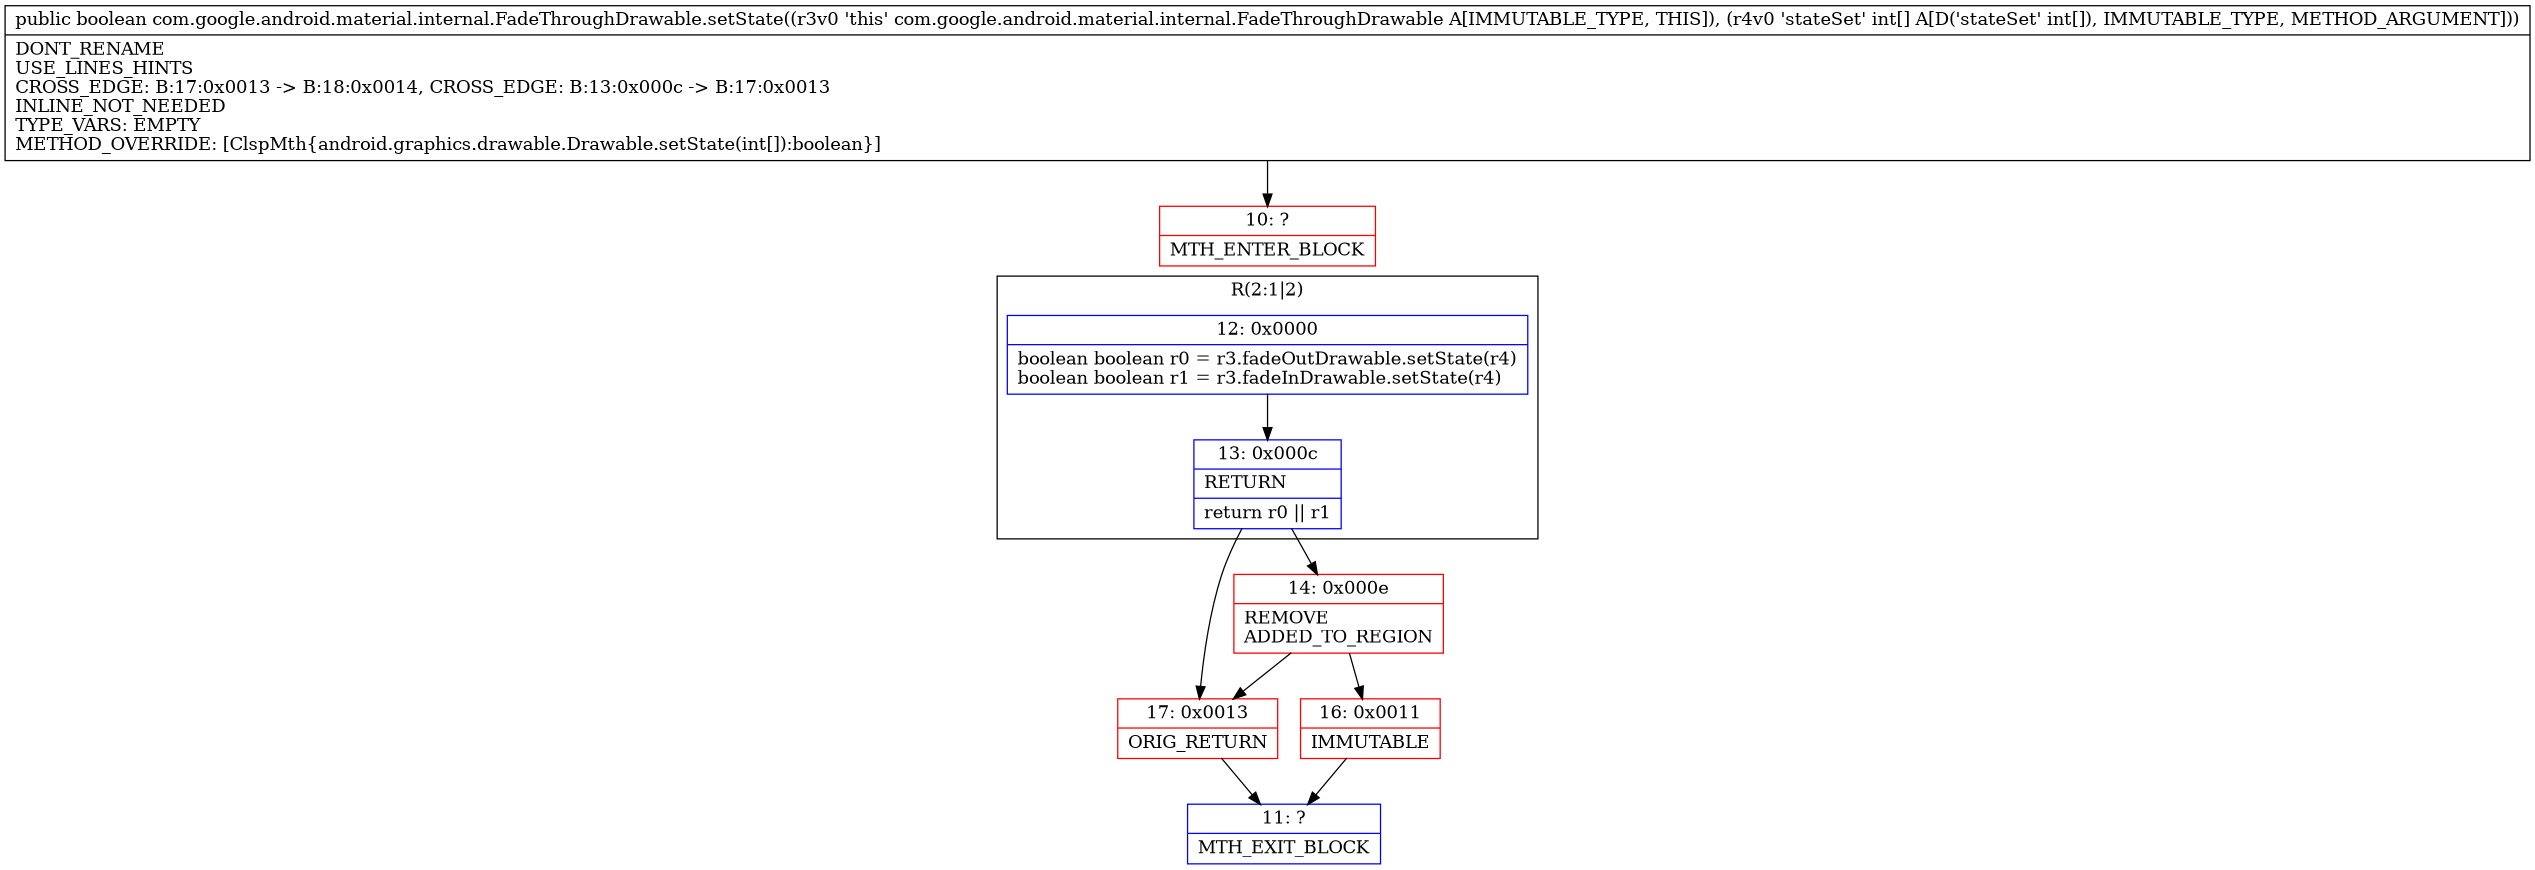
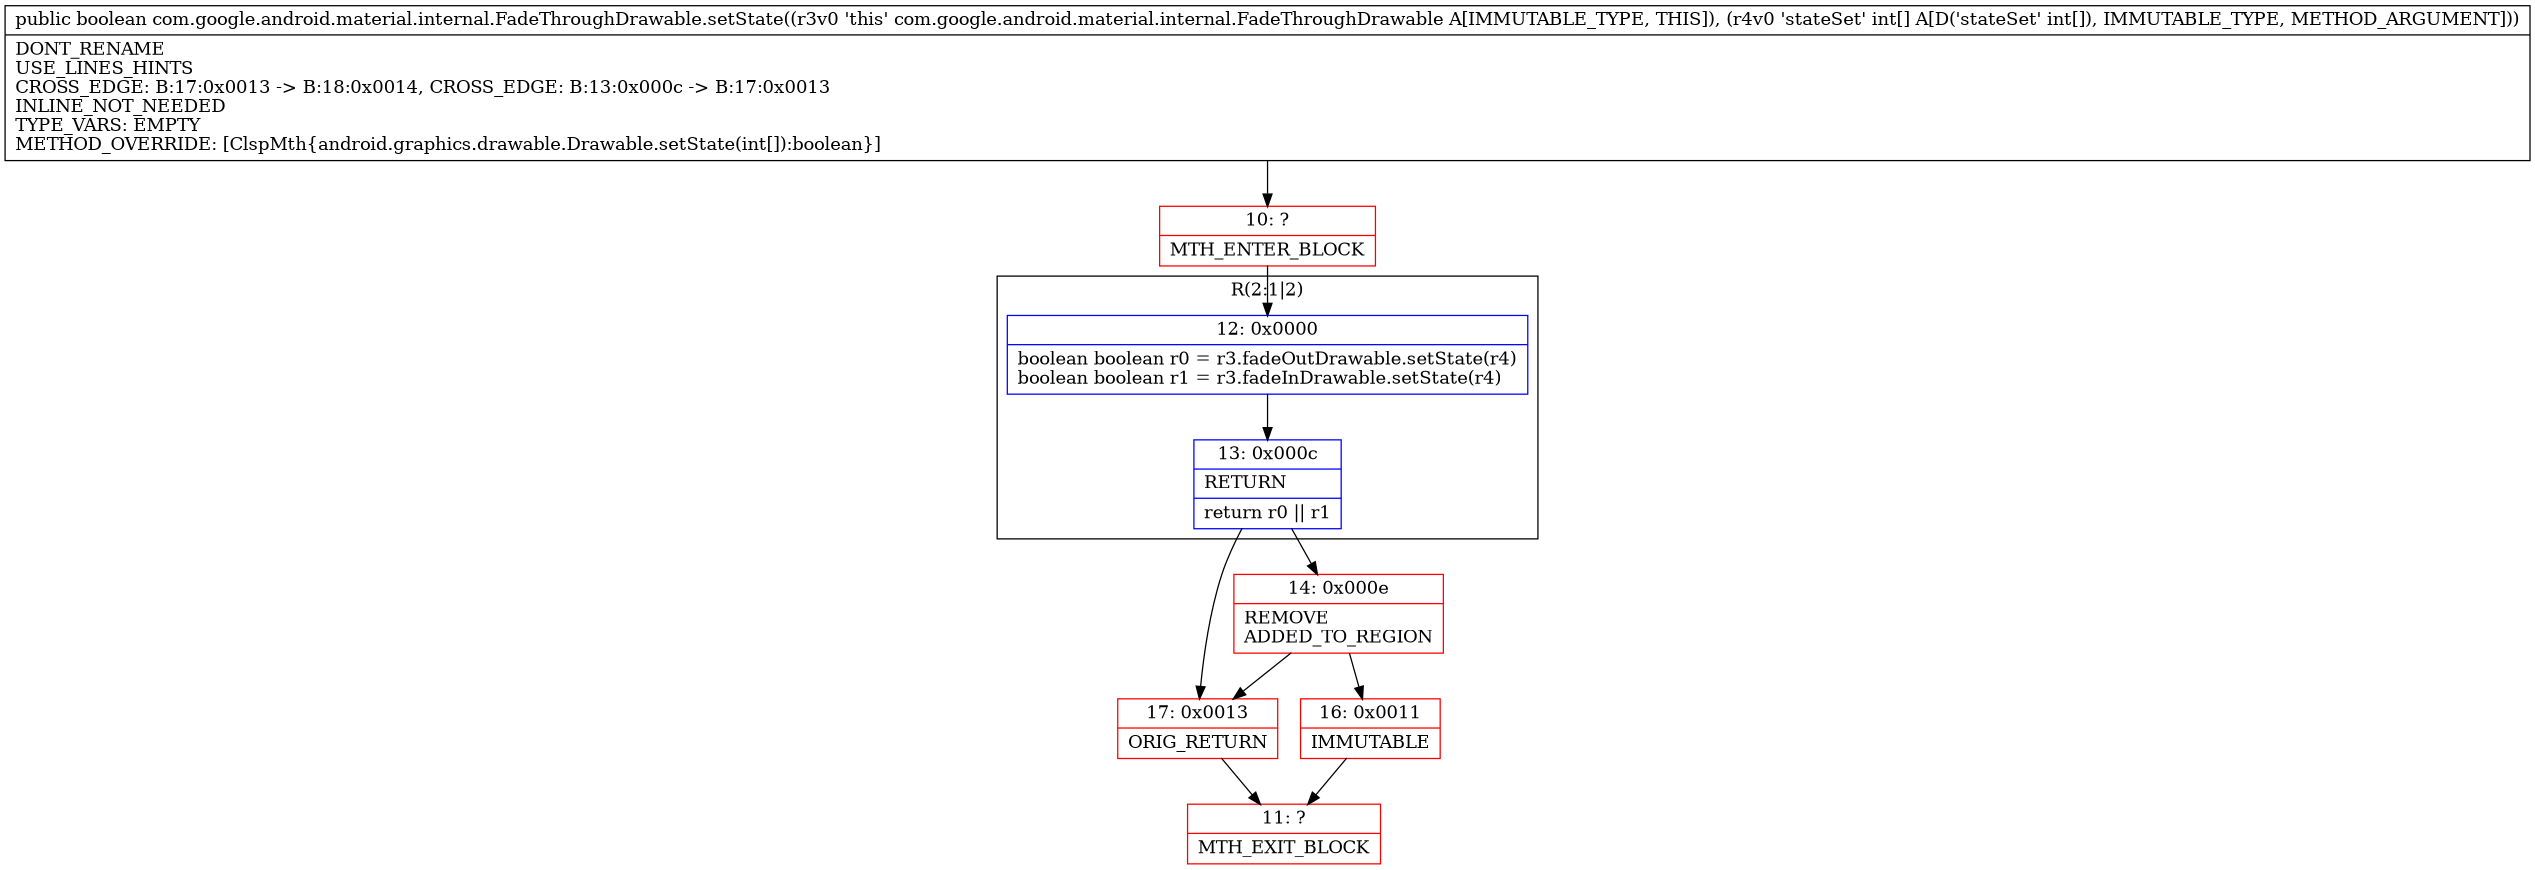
edge "10: ?" -> "12: 0x0000": added
node "11: ?": color blue -> red
